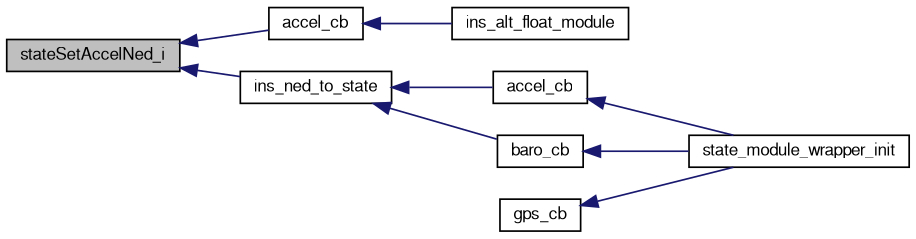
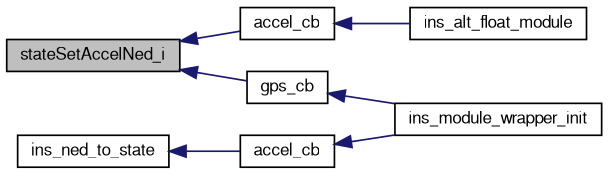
edge "ins_ned_to_state" -> "stateSetAccelNed_i": now "gps_cb" -> "stateSetAccelNed_i"
node "baro_cb": removed
node "state_module_wrapper_init": label "state_module_wrapper_init" -> "ins_module_wrapper_init"
